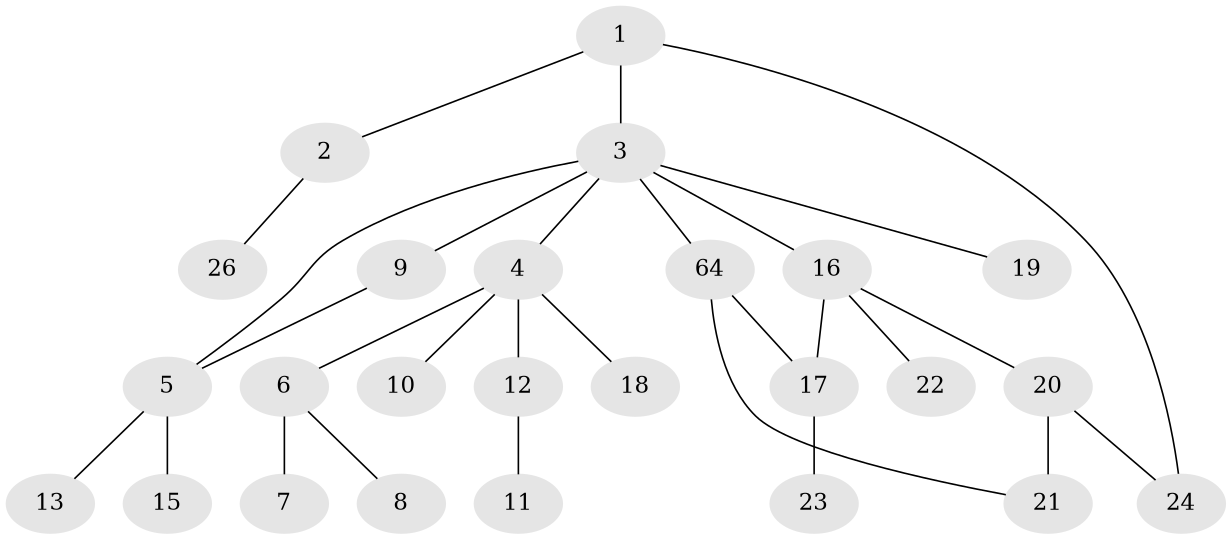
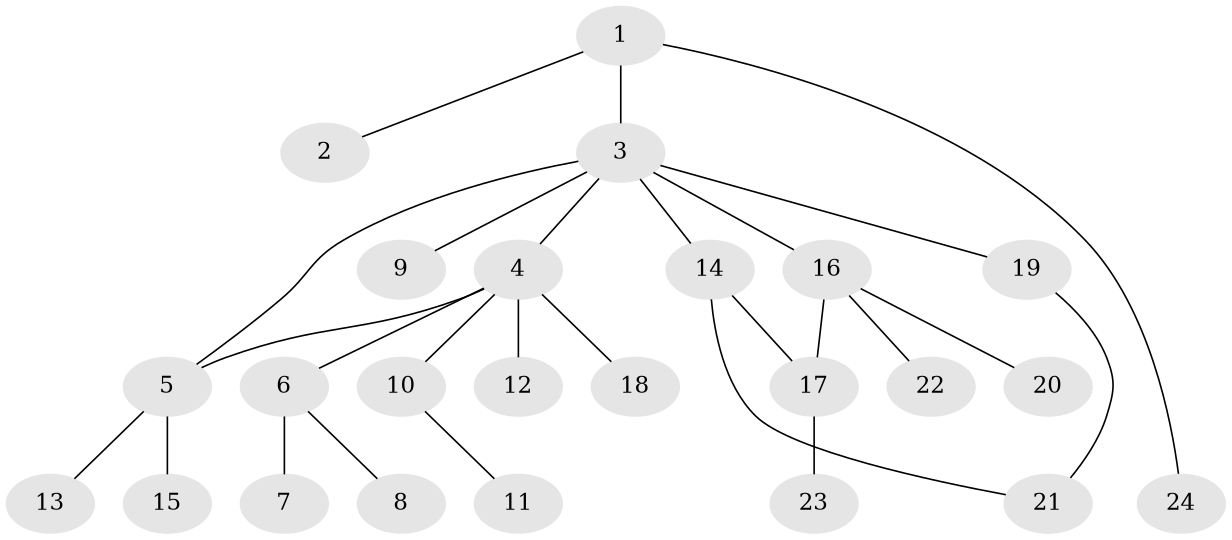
node "26": removed
node "64": label "64" -> "14"
edge "9" -- "5": now "4" -- "5"
edge "12" -- "11": now "10" -- "11"
edge "20" -- "21": now "19" -- "21"
edge "20" -- "24": removed
